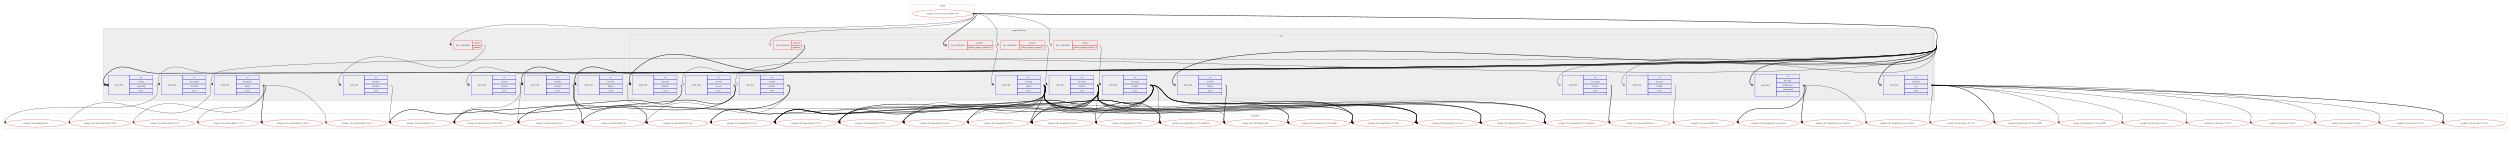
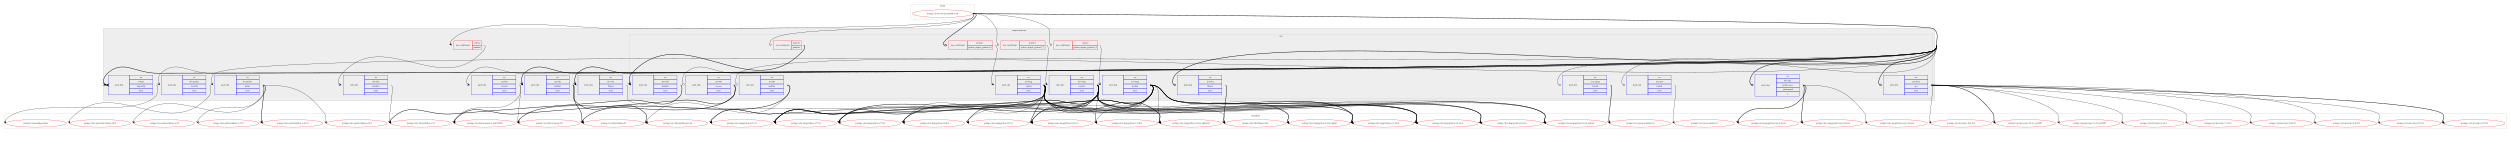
node "portage://sys-varnish/gcc-8.4.0-r2": label "portage://sys-varnish/gcc-8.4.0-r2" -> "portage://sys-devel/gcc-8.4.0-r2"
